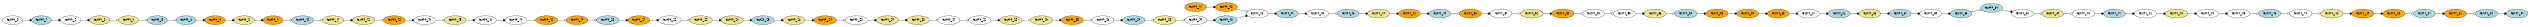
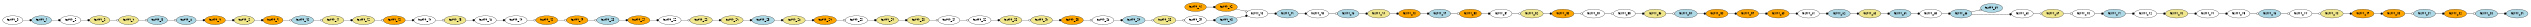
edge "test77_67" -> "test77_68": now "test77_66" -> "test77_68"
node "test47_58": label "test47_58" -> "test77_58"
node "test27_25": label "test27_25" -> "test77_25"
